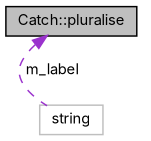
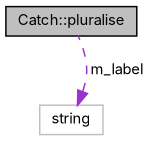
edge "string" -> "Catch::pluralise": reversed
